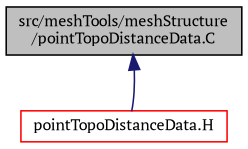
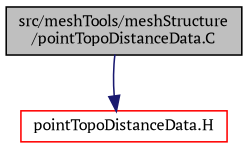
edge "pointTopoDistanceData.H" -> "src/meshTools/meshStructure /pointTopoDistanceData.C": reversed
